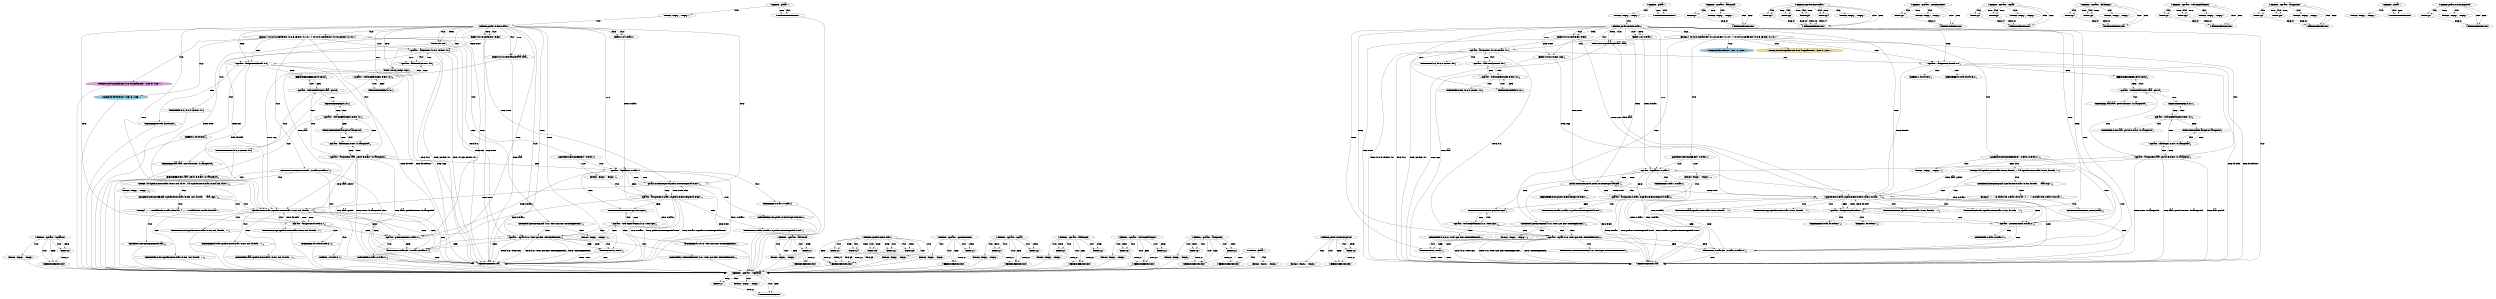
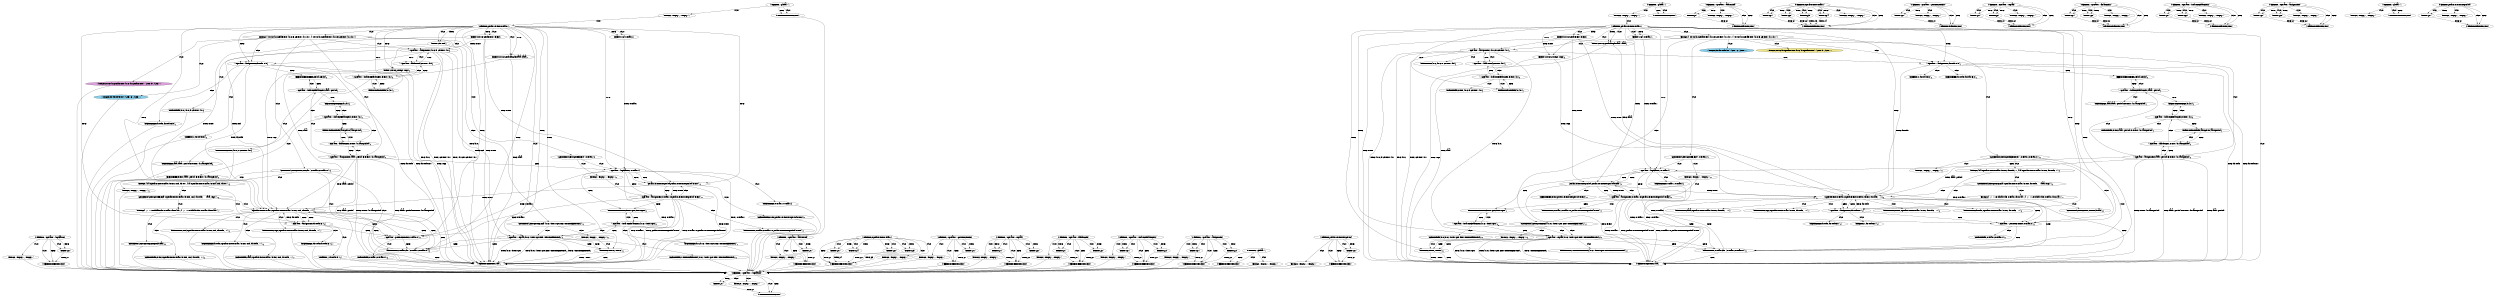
node "(PARAM,p5)": removed
